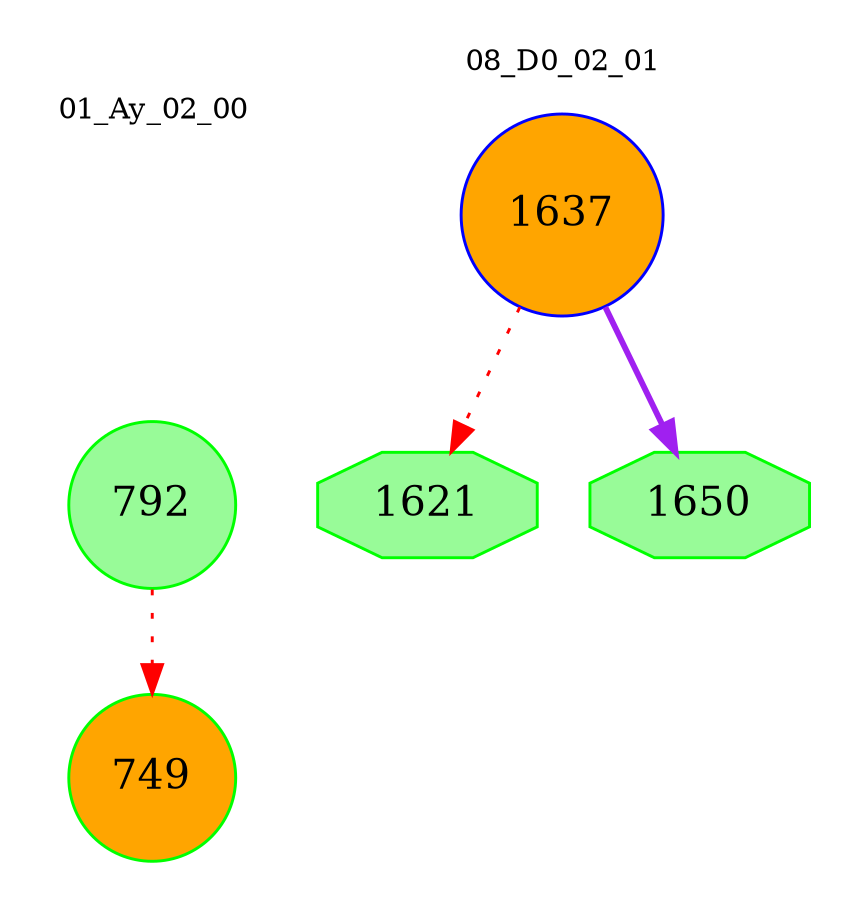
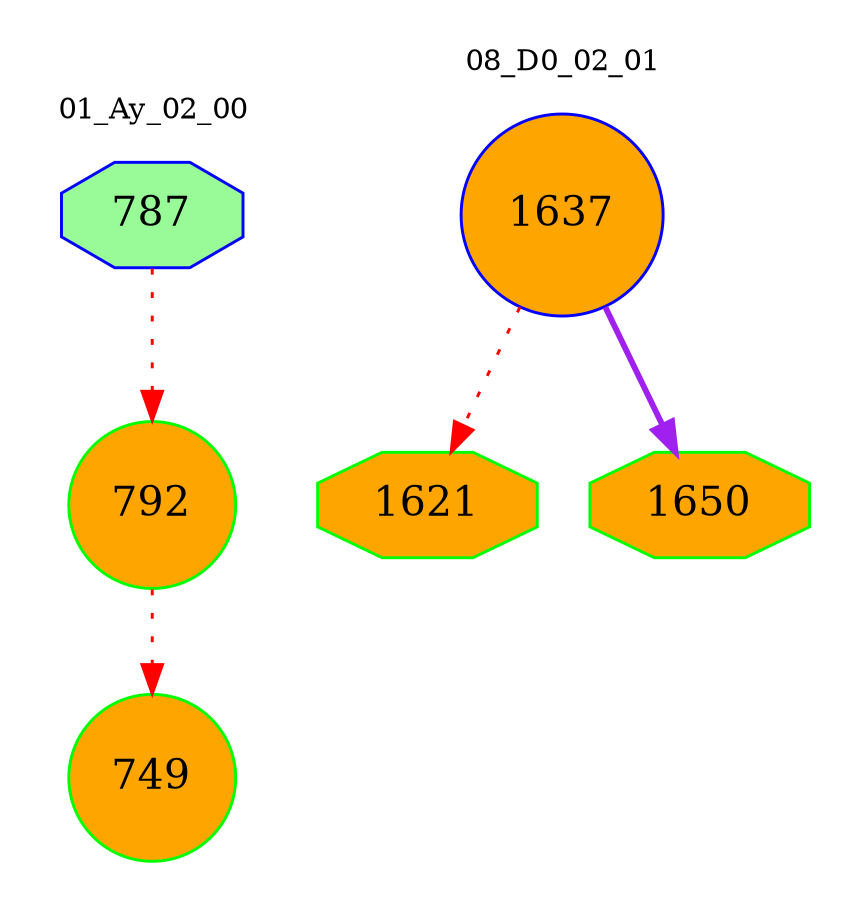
node "787": added
node "792": fillcolor palegreen -> orange
node "1621": fillcolor palegreen -> orange
node "1650": fillcolor palegreen -> orange
